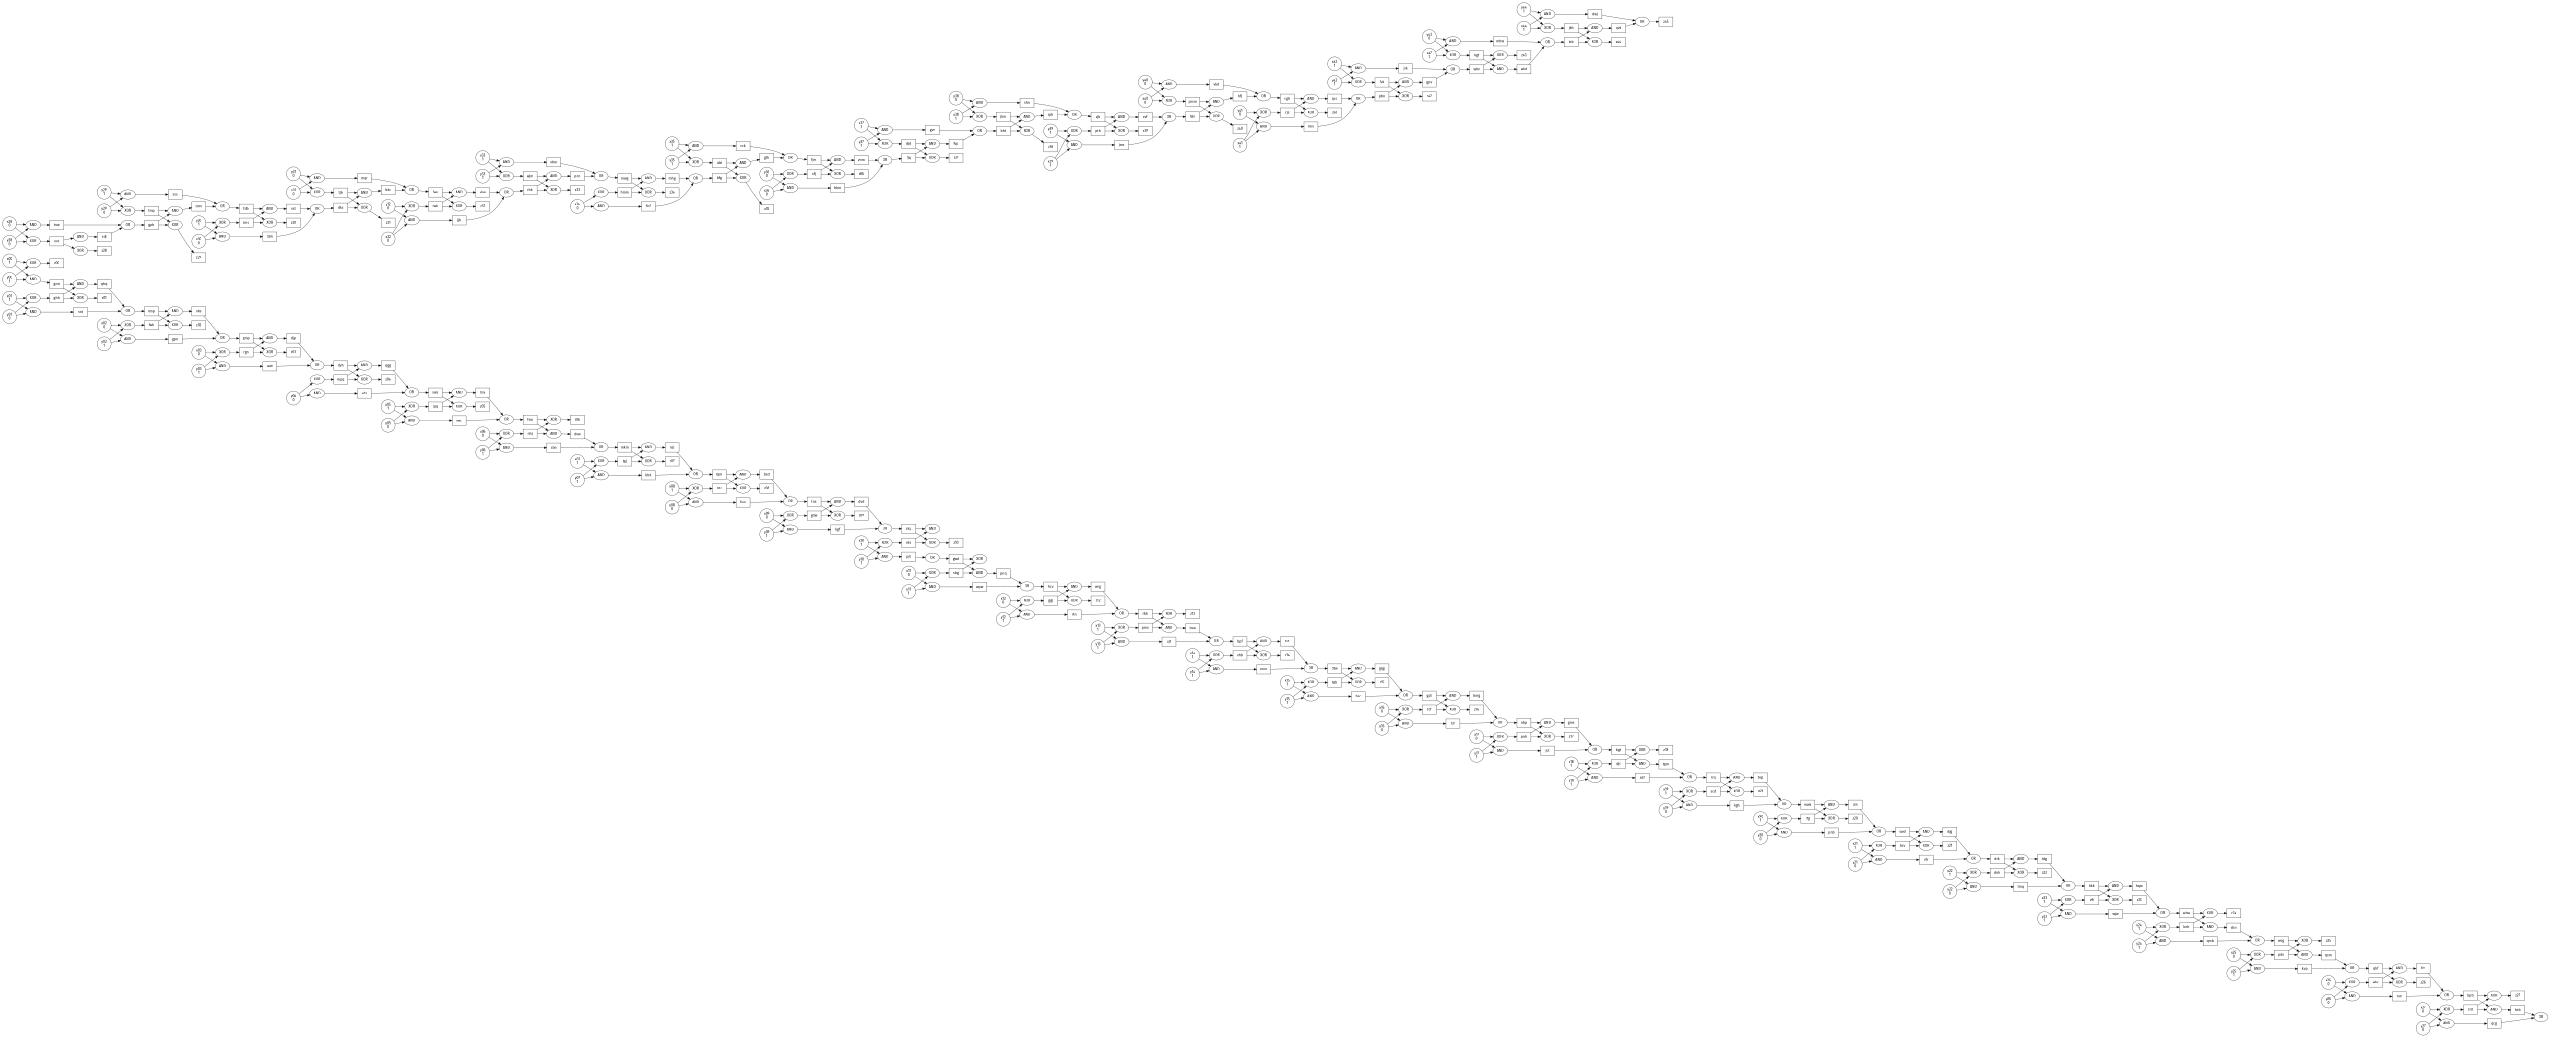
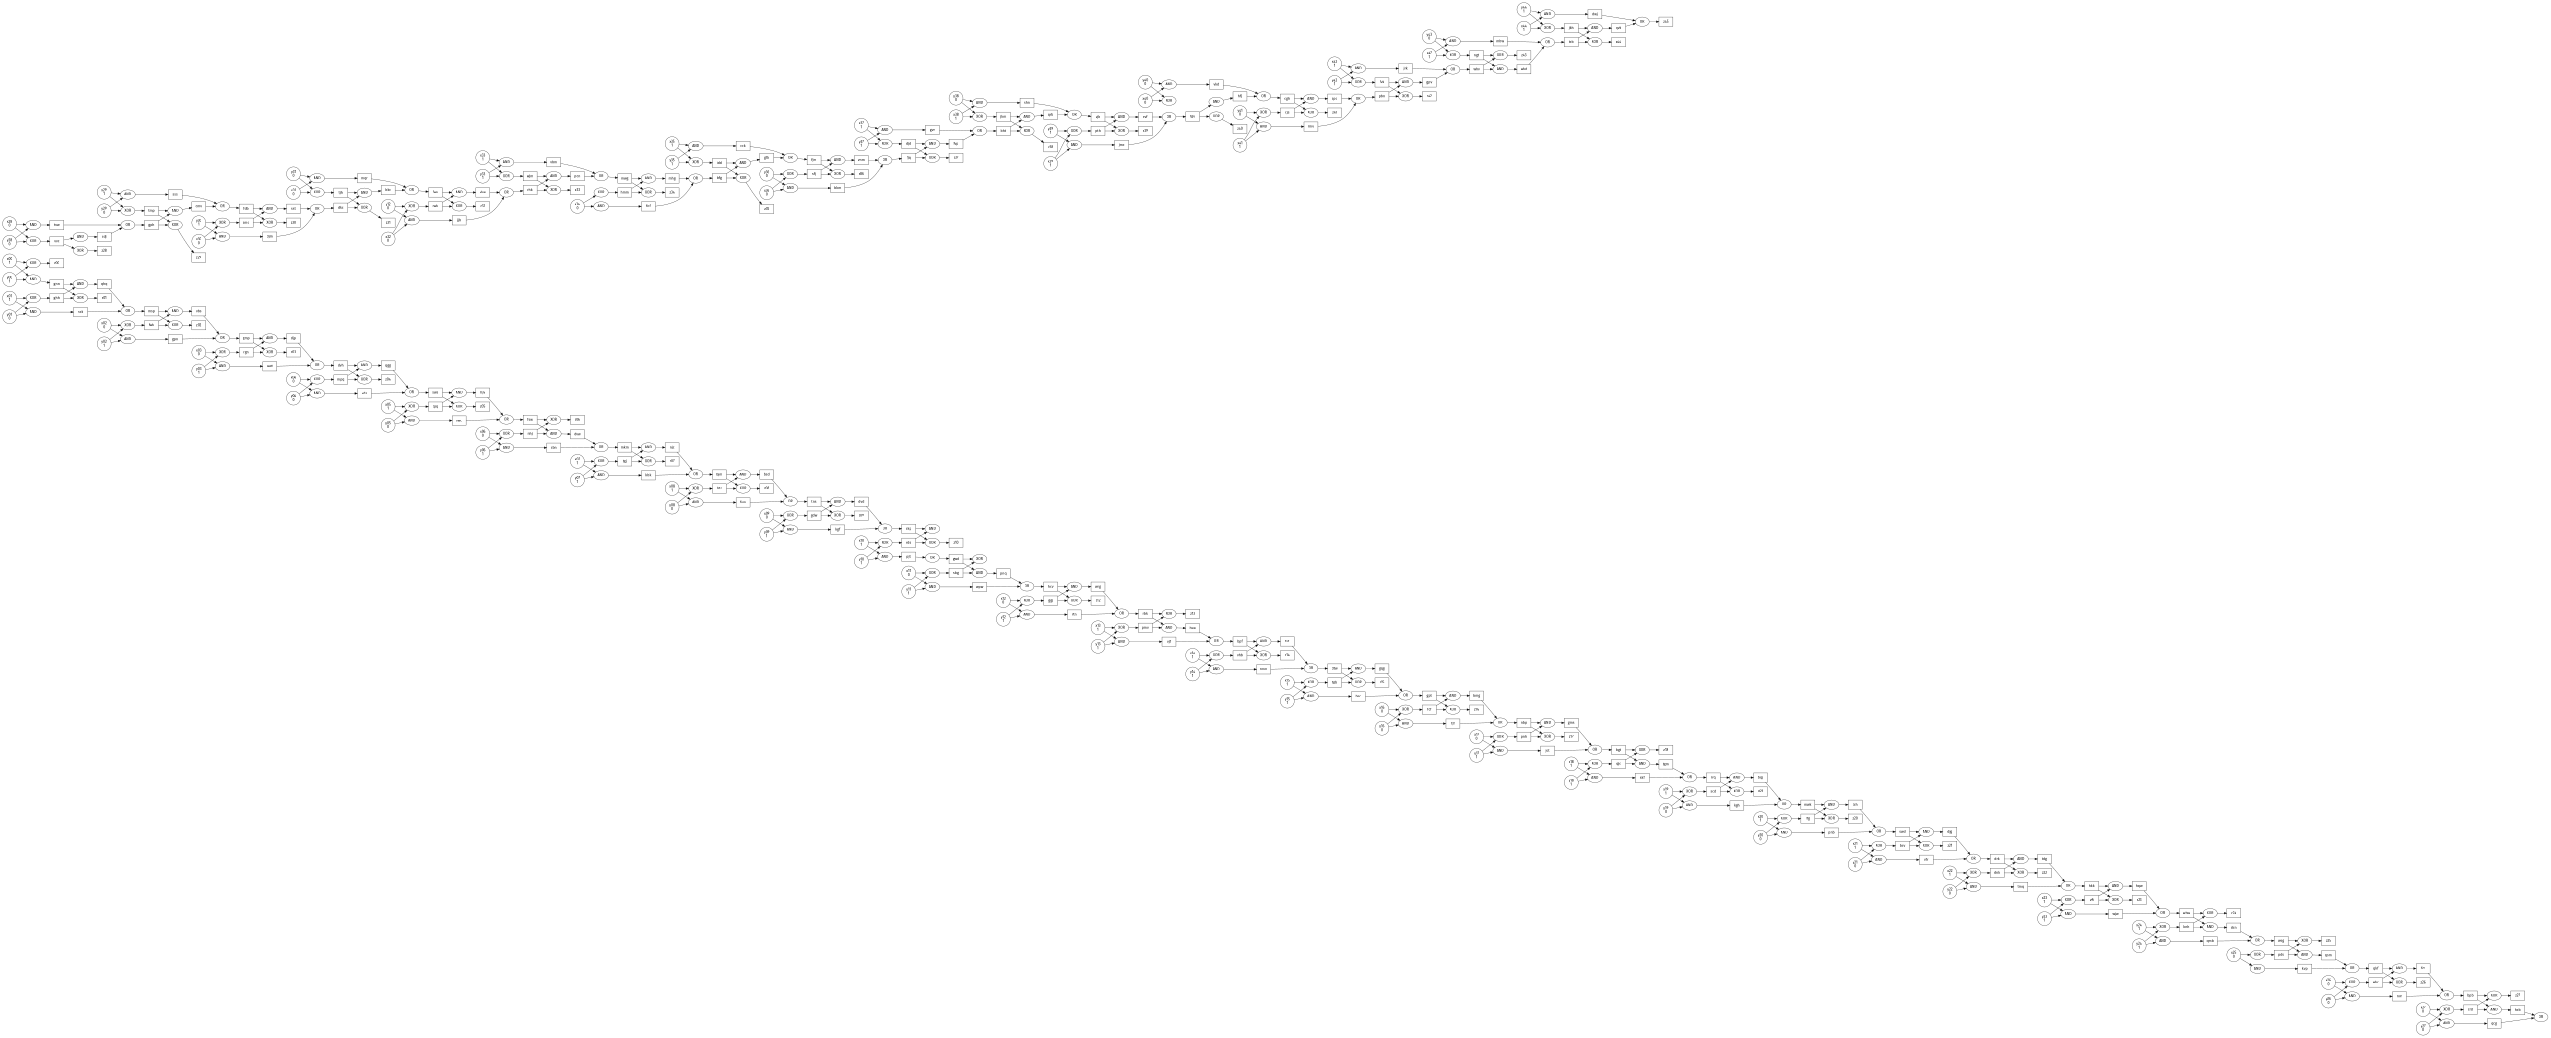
node "pmm": removed
node "x04 0": added
node "x90 1": label "x90 1" -> "x20 1"
node "y25 1": removed
